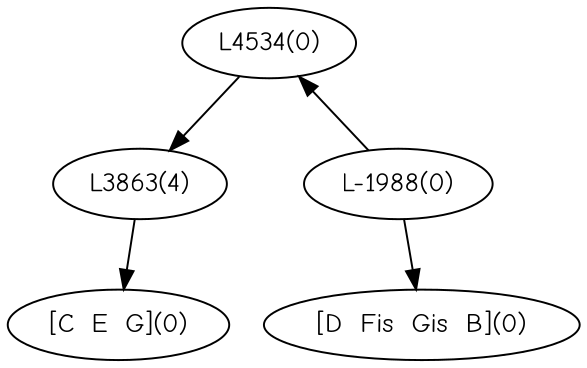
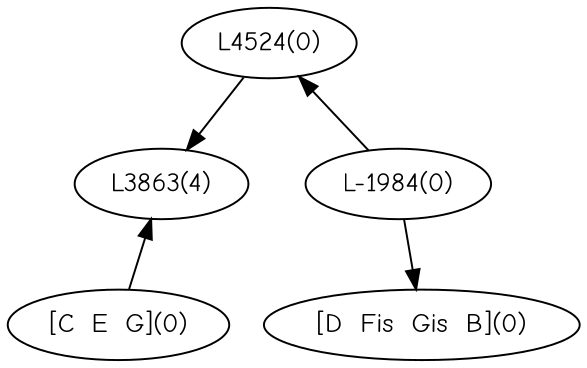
node "L4534(0)": label "L4534(0)" -> "L4524(0)"
node "L-1988(0)": label "L-1988(0)" -> "L-1984(0)"
edge "L3863(4)" -> "[C  E  G](0)": reversed
